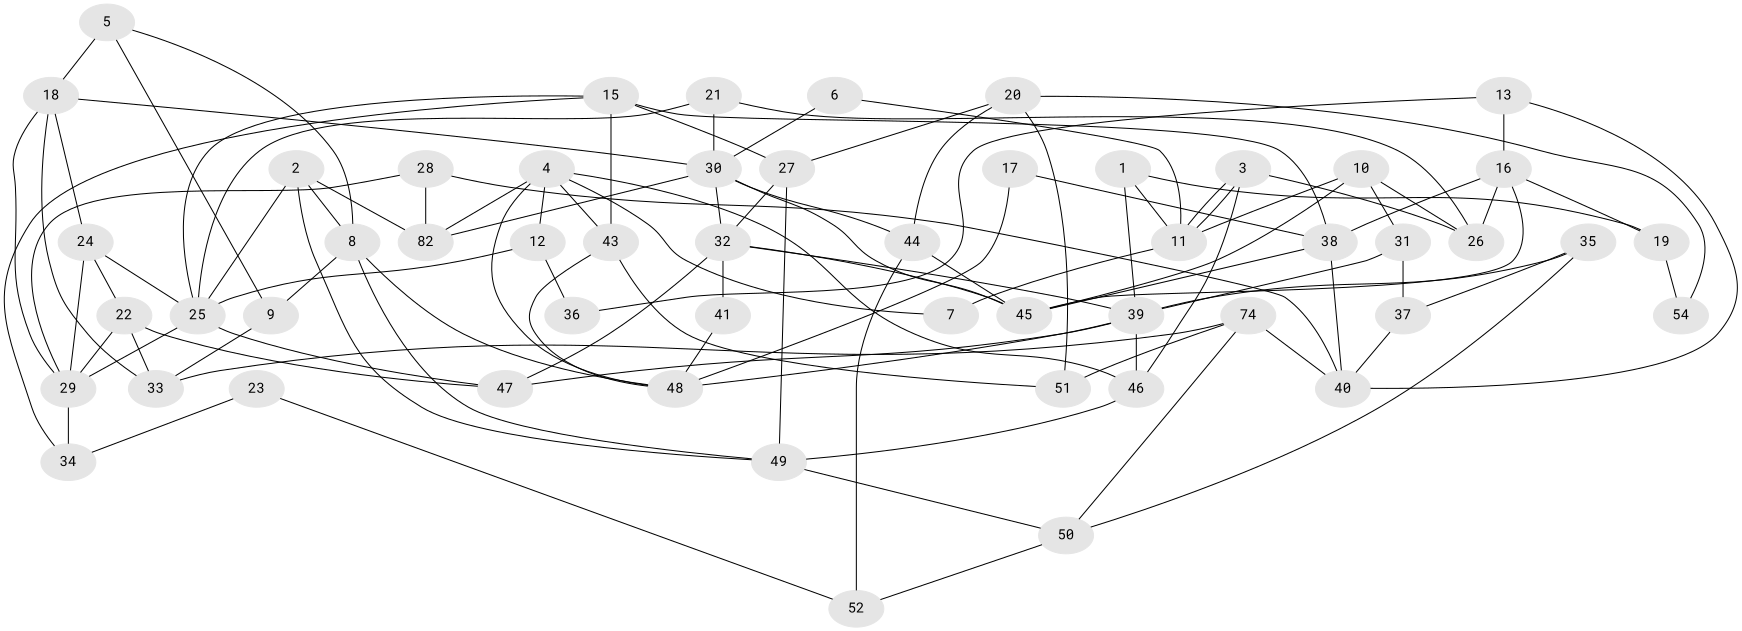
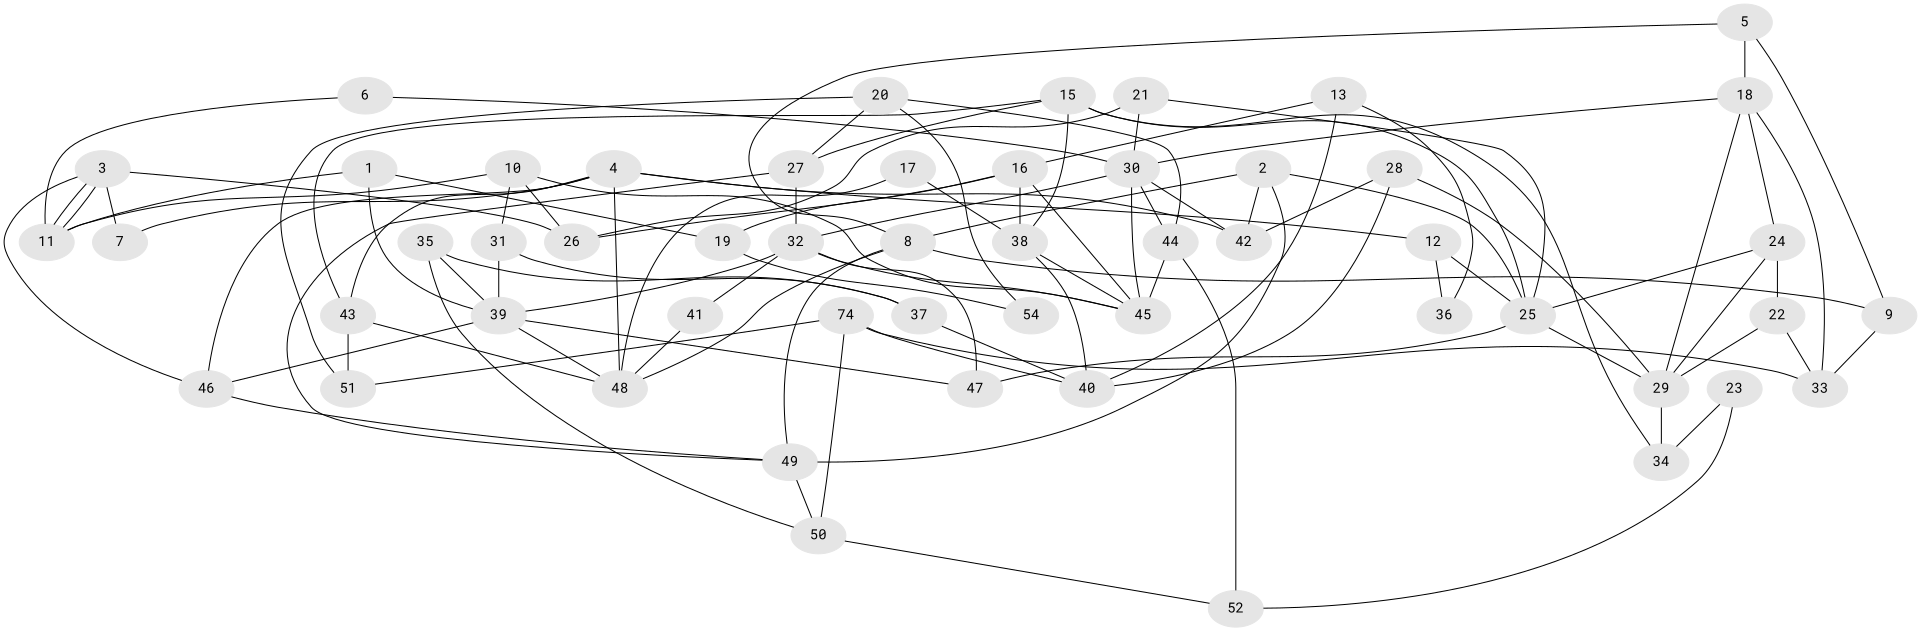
node "82": label "82" -> "42"
edge "11" -- "7": now "3" -- "7"
edge "22" -- "47": removed
